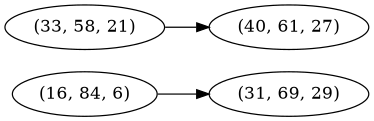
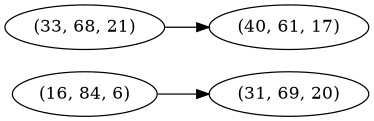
node "(33, 58, 21)": label "(33, 58, 21)" -> "(33, 68, 21)"
node "(40, 61, 27)": label "(40, 61, 27)" -> "(40, 61, 17)"
node "(31, 69, 29)": label "(31, 69, 29)" -> "(31, 69, 20)"
